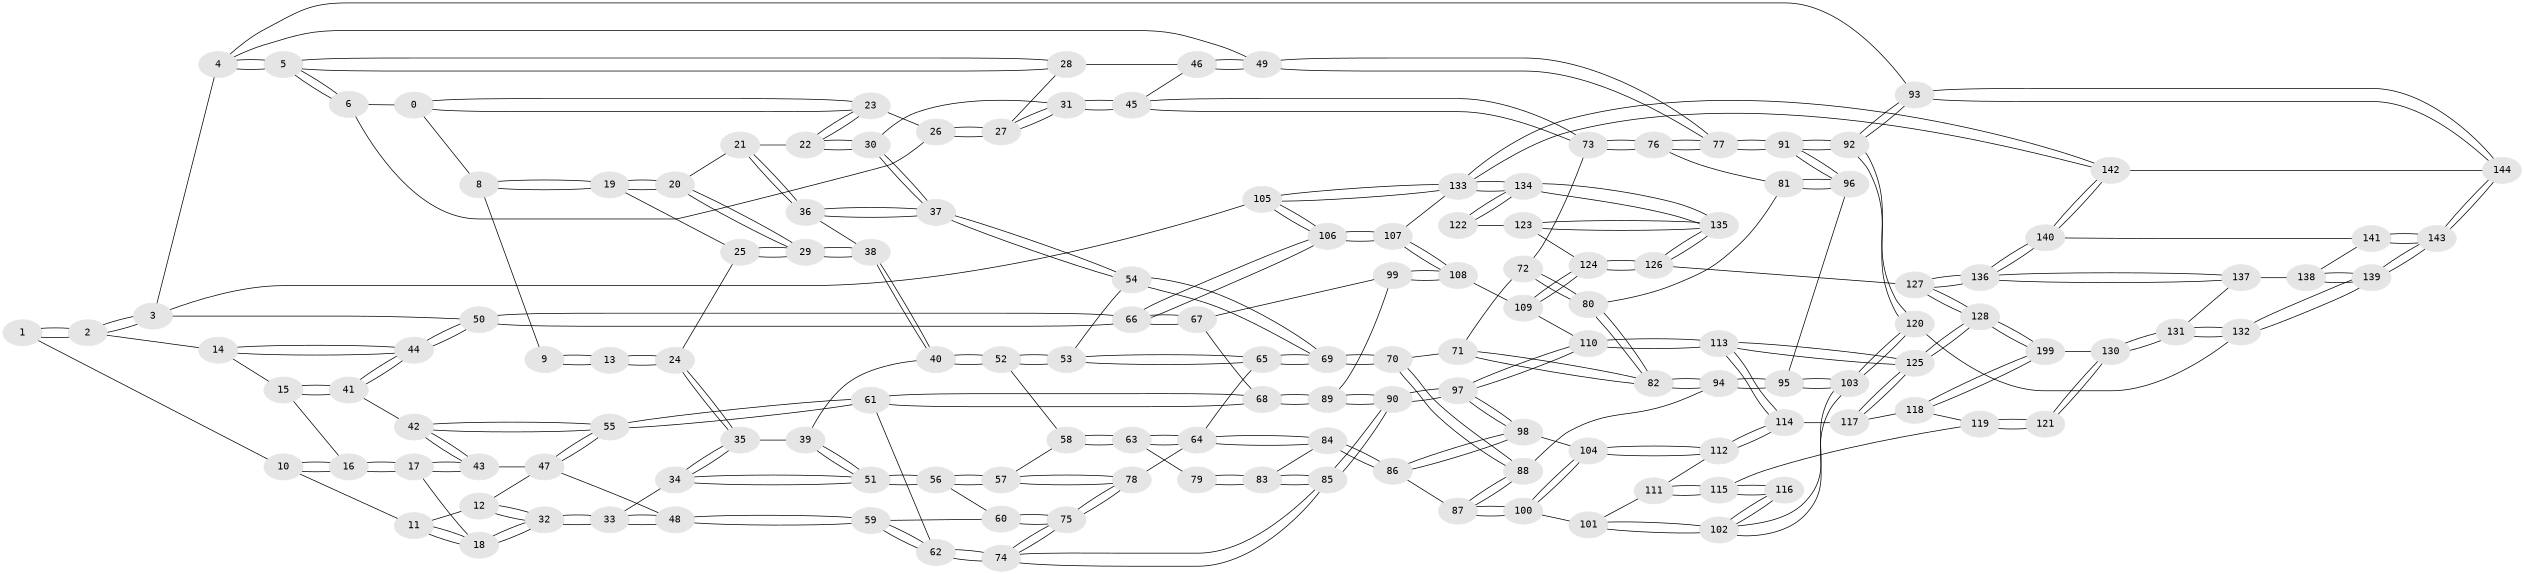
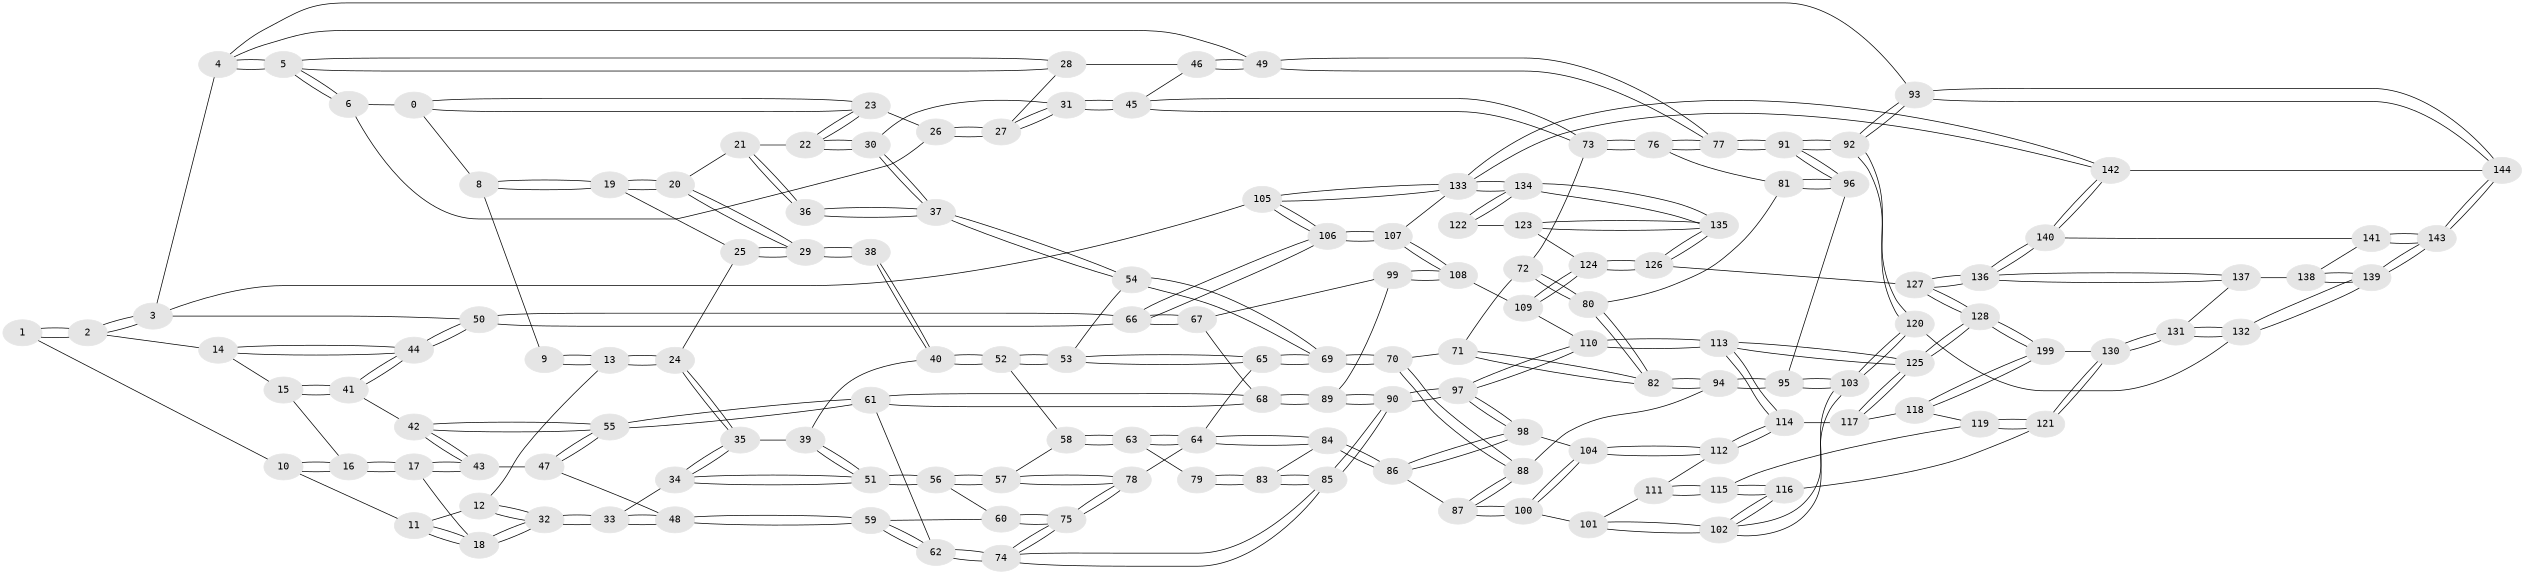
edge "36" -- "38": removed
edge "121" -- "116": added
edge "47" -- "12": now "13" -- "12"
